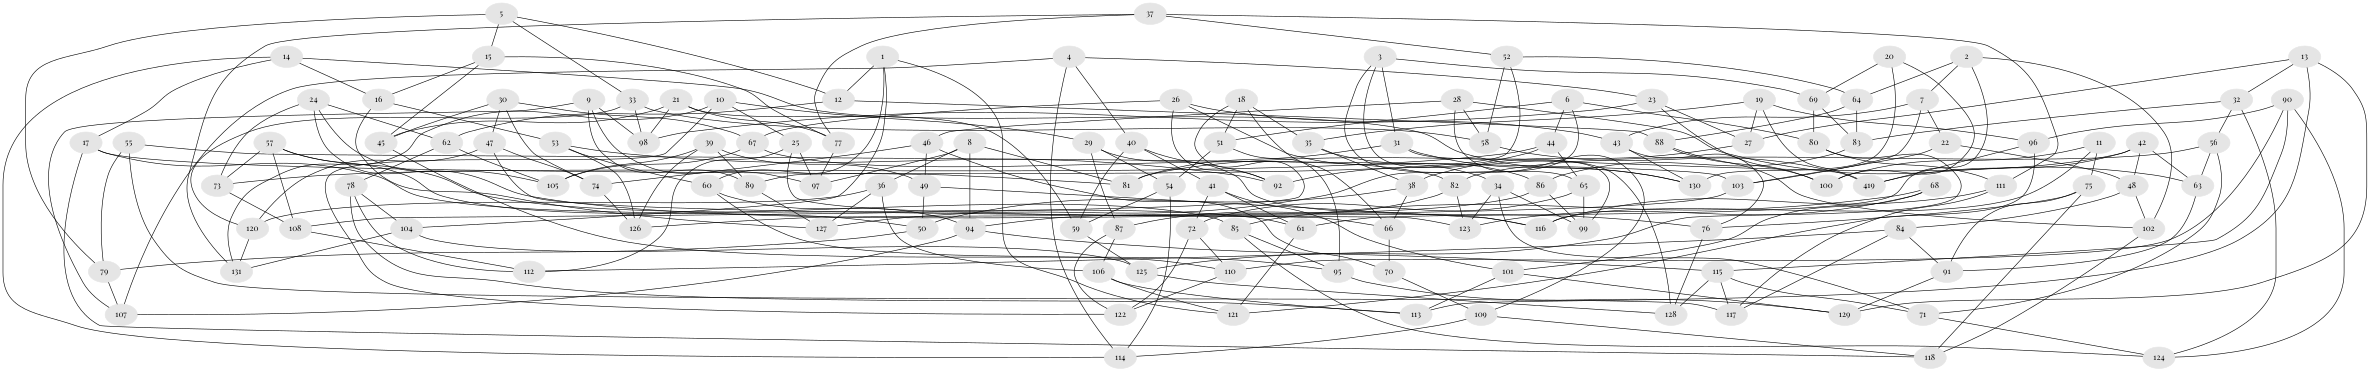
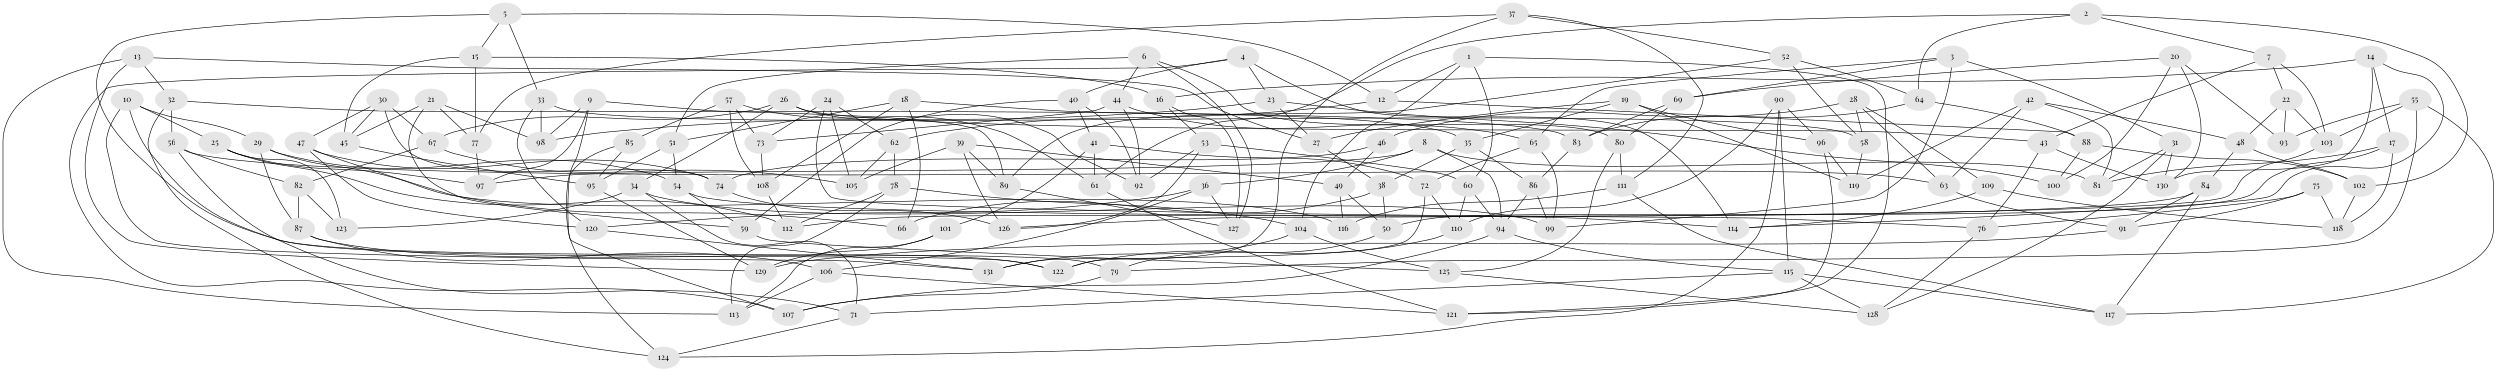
node "11": removed
node "93": added
node "419": label "419" -> "119"
node "68": removed
node "70": removed
